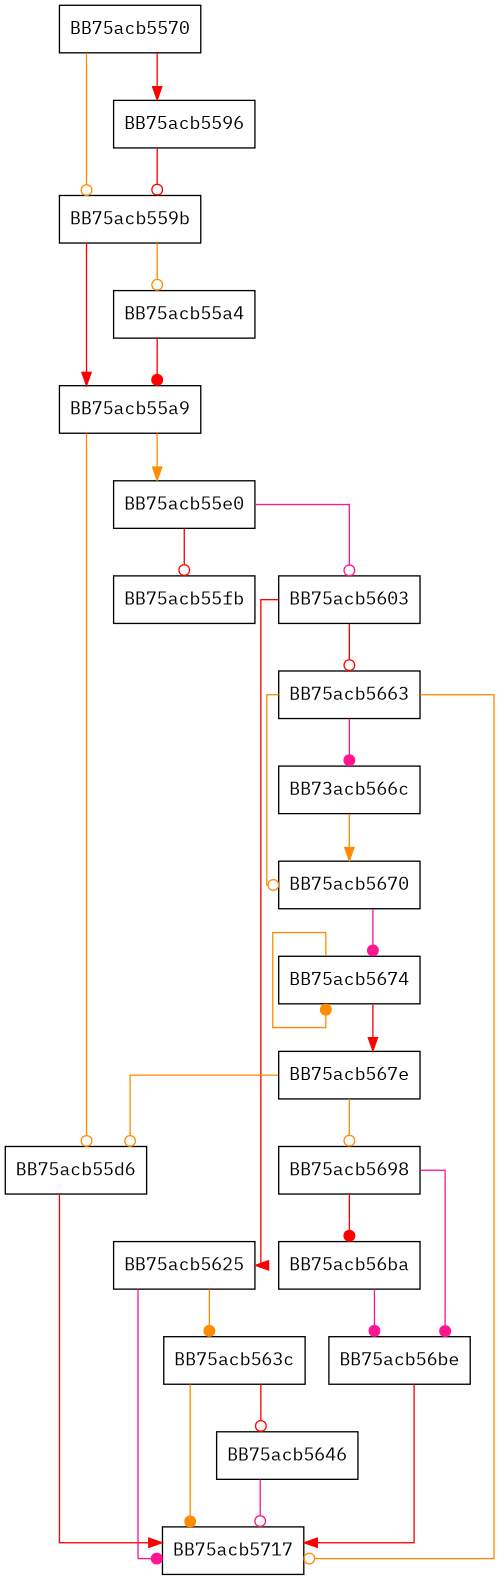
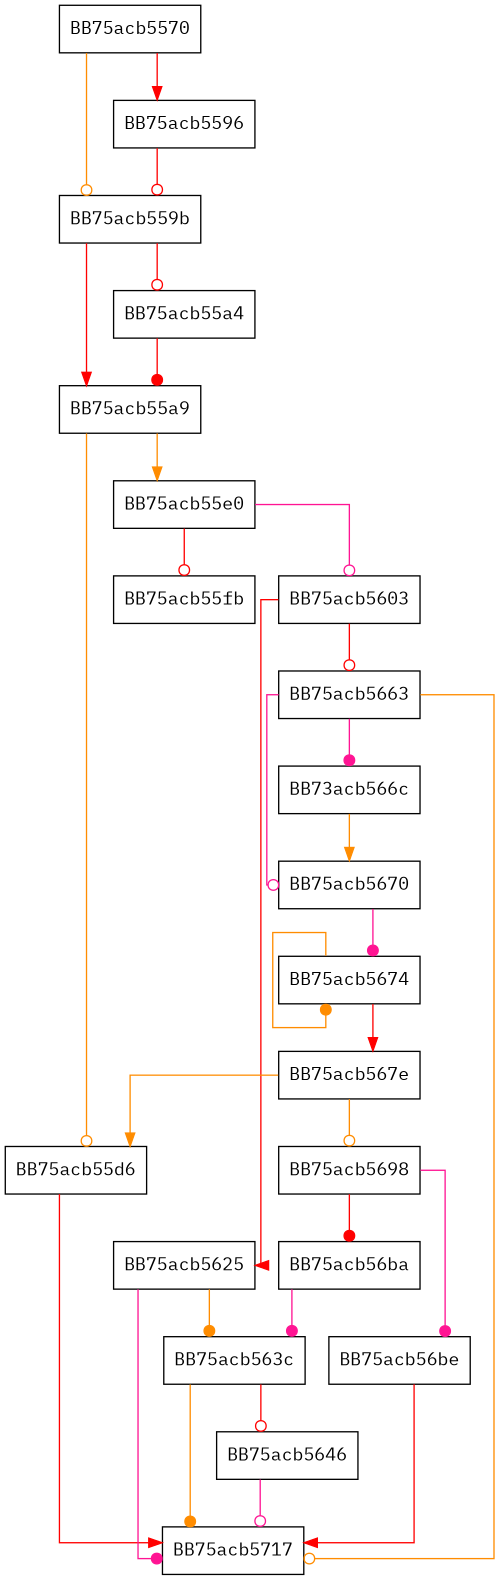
edge "BB75acb559b" -> "BB75acb55a4": color darkorange -> red
edge "BB75acb5663" -> "BB75acb5670": color darkorange -> deeppink
edge "BB75acb567e" -> "BB75acb55d6": arrowhead odot -> normal
edge "BB75acb56ba" -> "BB75acb56be": now "BB75acb56ba" -> "BB75acb563c"
